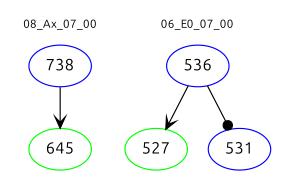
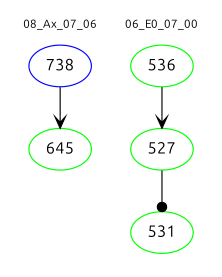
cluster "08_Ax_07_00": label "08_Ax_07_00" -> "08_Ax_07_06"
node "536": color blue -> green
edge "536" -> "531": now "527" -> "531"
node "531": color blue -> green
